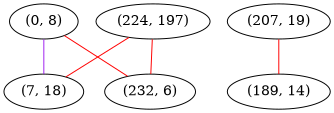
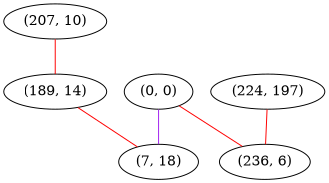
node "(0, 8)": label "(0, 8)" -> "(0, 0)"
node "(207, 19)": label "(207, 19)" -> "(207, 10)"
edge "(224, 197)" -- "(7, 18)": now "(189, 14)" -- "(7, 18)"
node "(232, 6)": label "(232, 6)" -> "(236, 6)"
